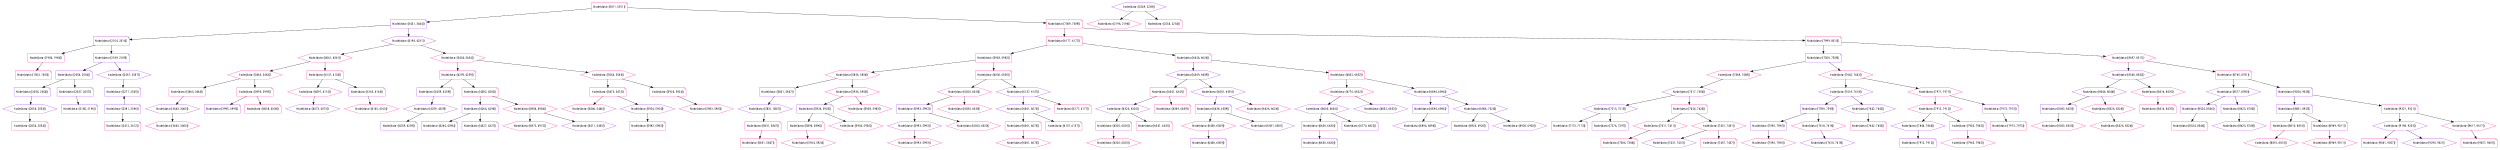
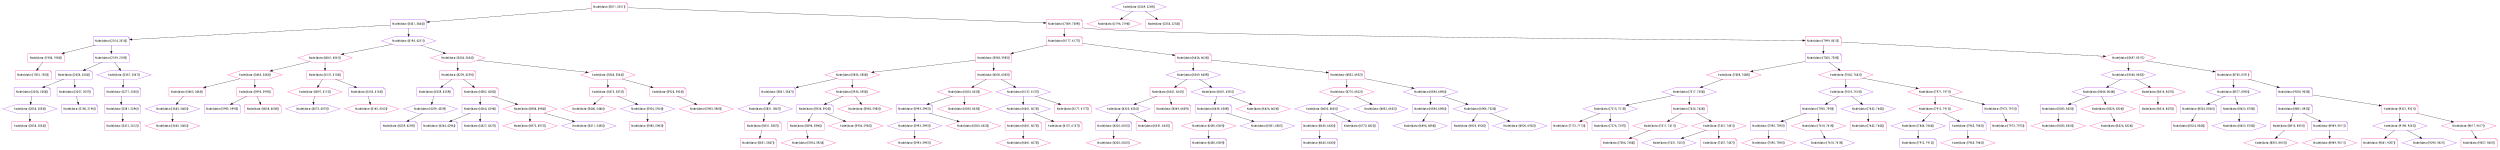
edge "Node{data=[2381, 2396]}" -> "Node{data=[2277, 2305]}": reversed
